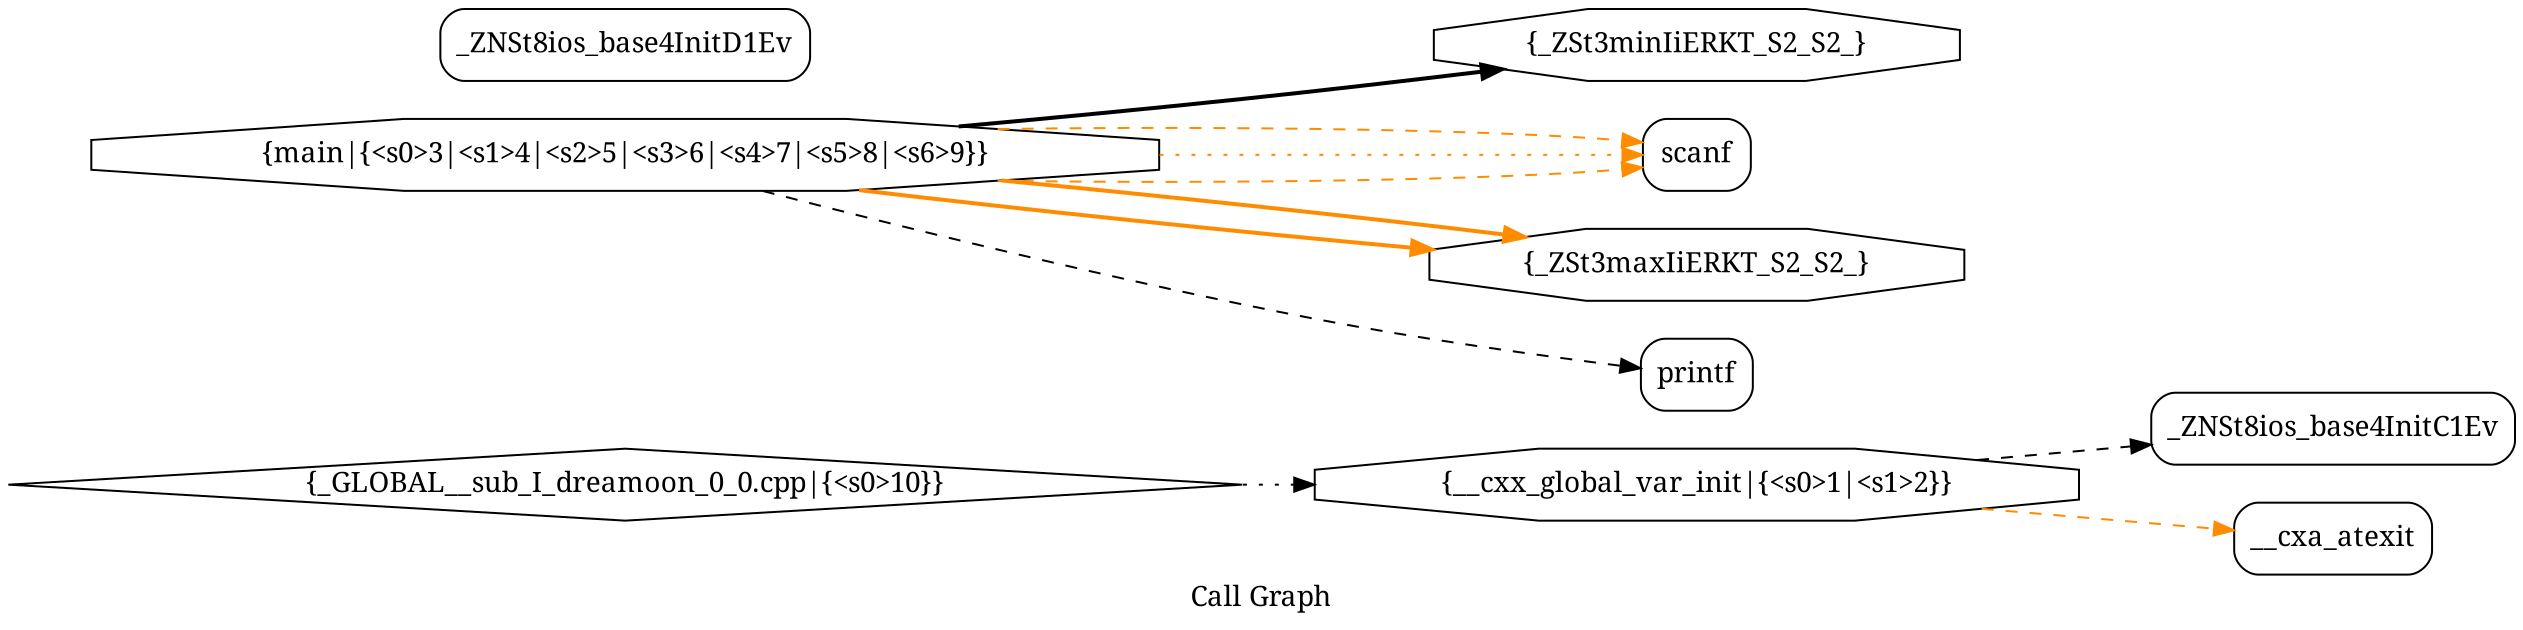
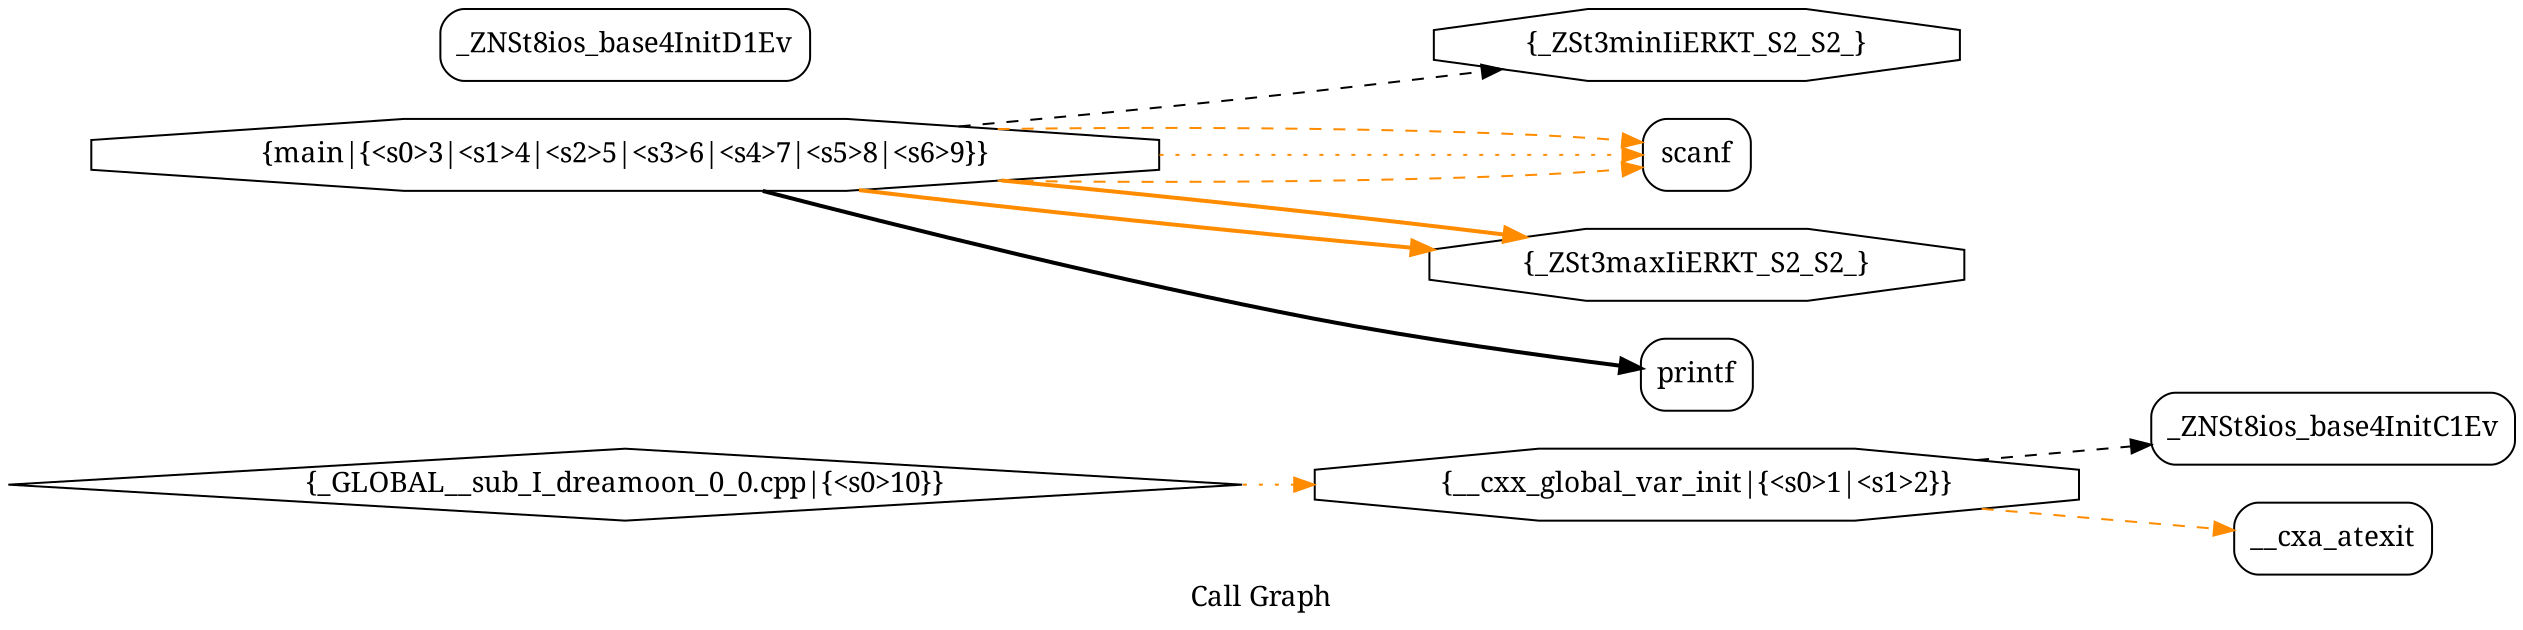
edge "{main|{<s0>3|<s1>4|<s2>5|<s3>6|<s4>7|<s5>8|<s6>9}}" -> "{_ZSt3minIiERKT_S2_S2_}": style bold -> dashed
edge "{main|{<s0>3|<s1>4|<s2>5|<s3>6|<s4>7|<s5>8|<s6>9}}" -> "printf": style dashed -> bold
edge "{_GLOBAL__sub_I_dreamoon_0_0.cpp|{<s0>10}}" -> "{__cxx_global_var_init|{<s0>1|<s1>2}}": color black -> darkorange
